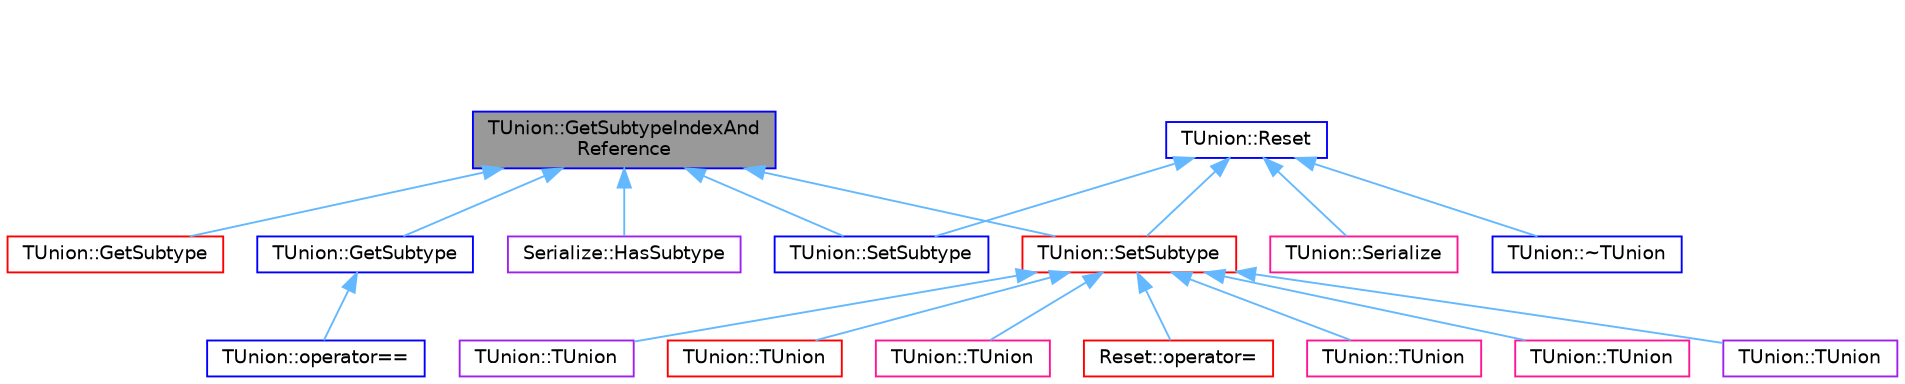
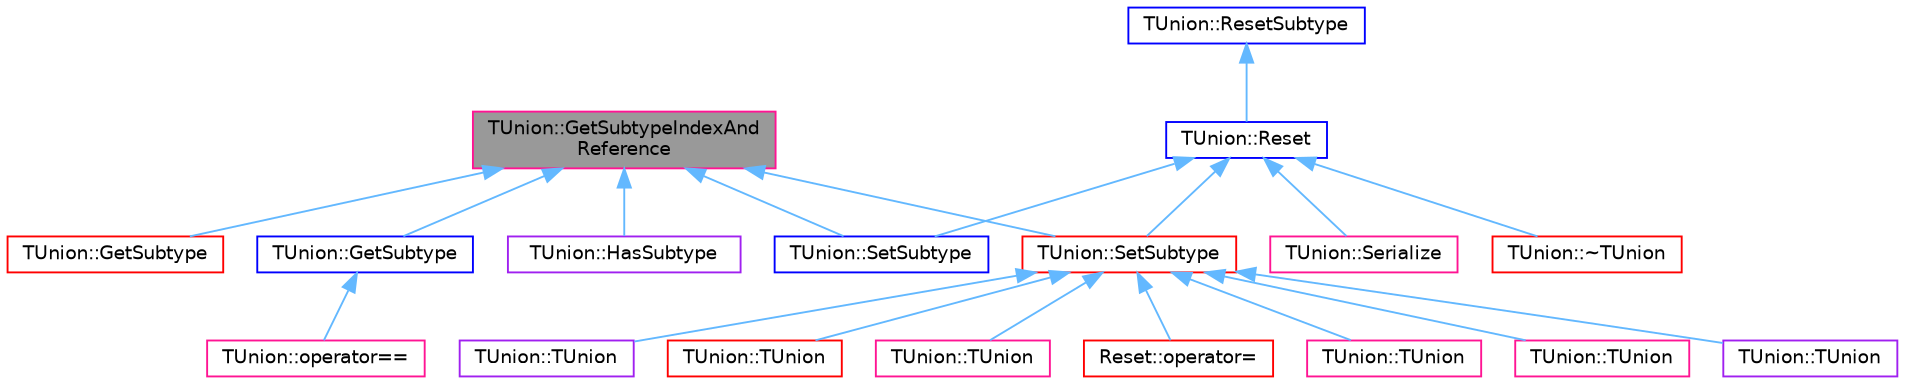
node "TUnion::ResetSubtype": added
node "TUnion::GetSubtypeIndexAnd Reference": color blue -> deeppink
node "Serialize::HasSubtype": label "Serialize::HasSubtype" -> "TUnion::HasSubtype"
node "TUnion::~TUnion": color blue -> red
node "TUnion::operator==": color blue -> deeppink
